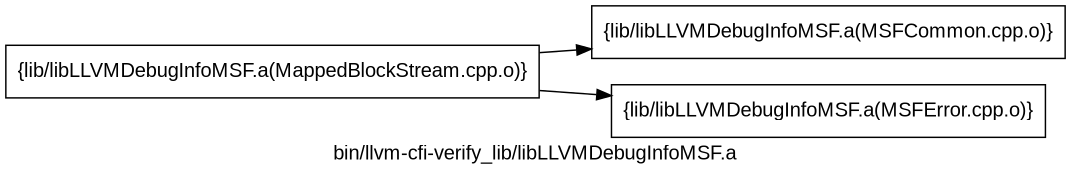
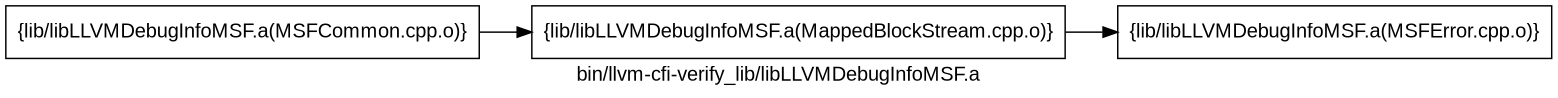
edge "{lib/libLLVMDebugInfoMSF.a(MappedBlockStream.cpp.o)}" -> "{lib/libLLVMDebugInfoMSF.a(MSFCommon.cpp.o)}": reversed
